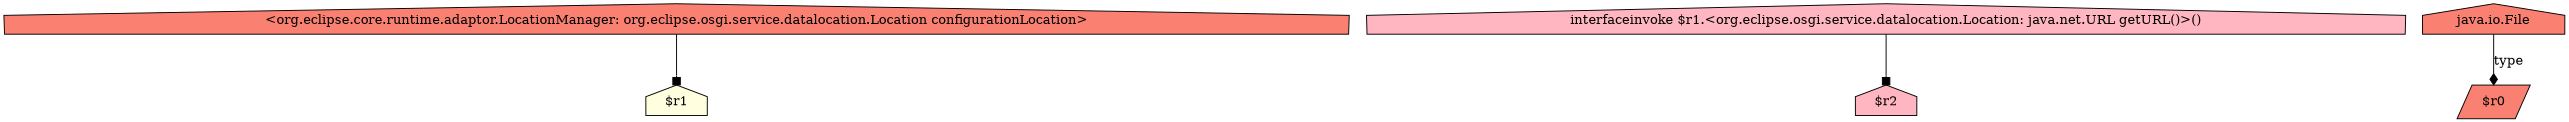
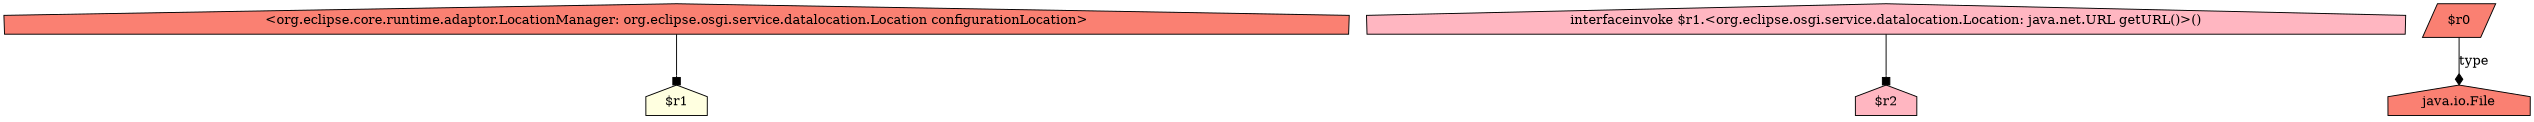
edge "java.io.File" -> "$r0": reversed
